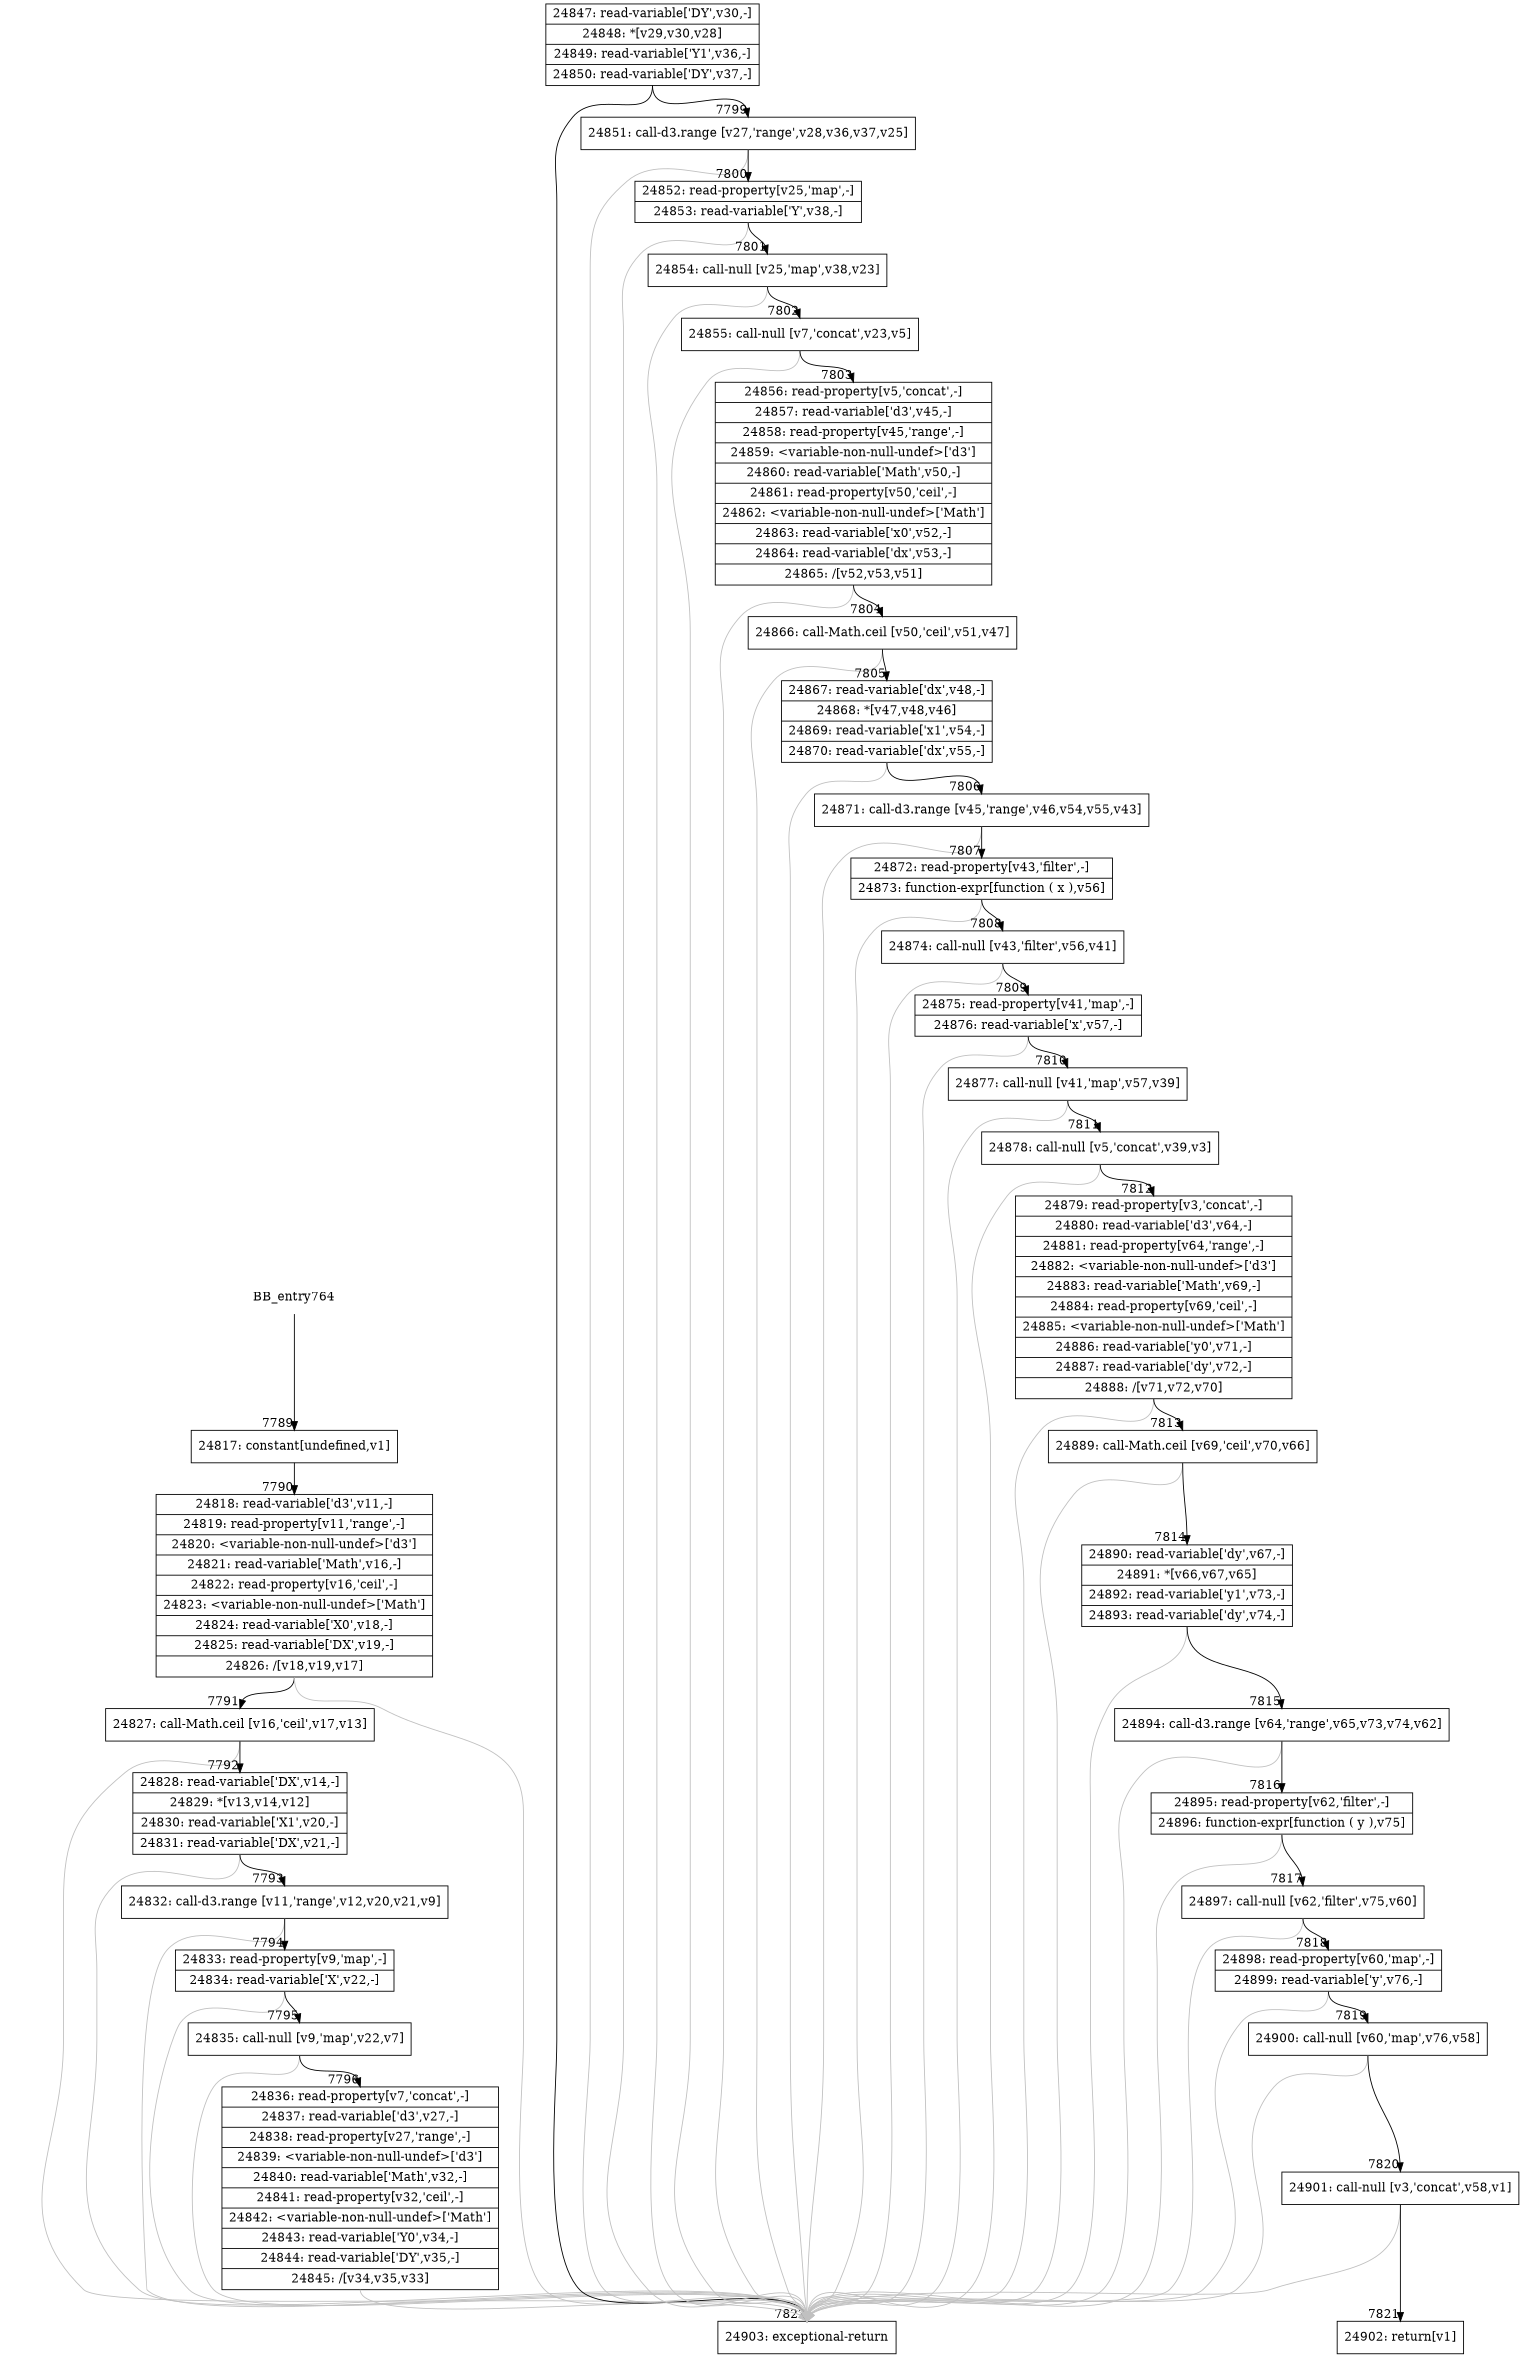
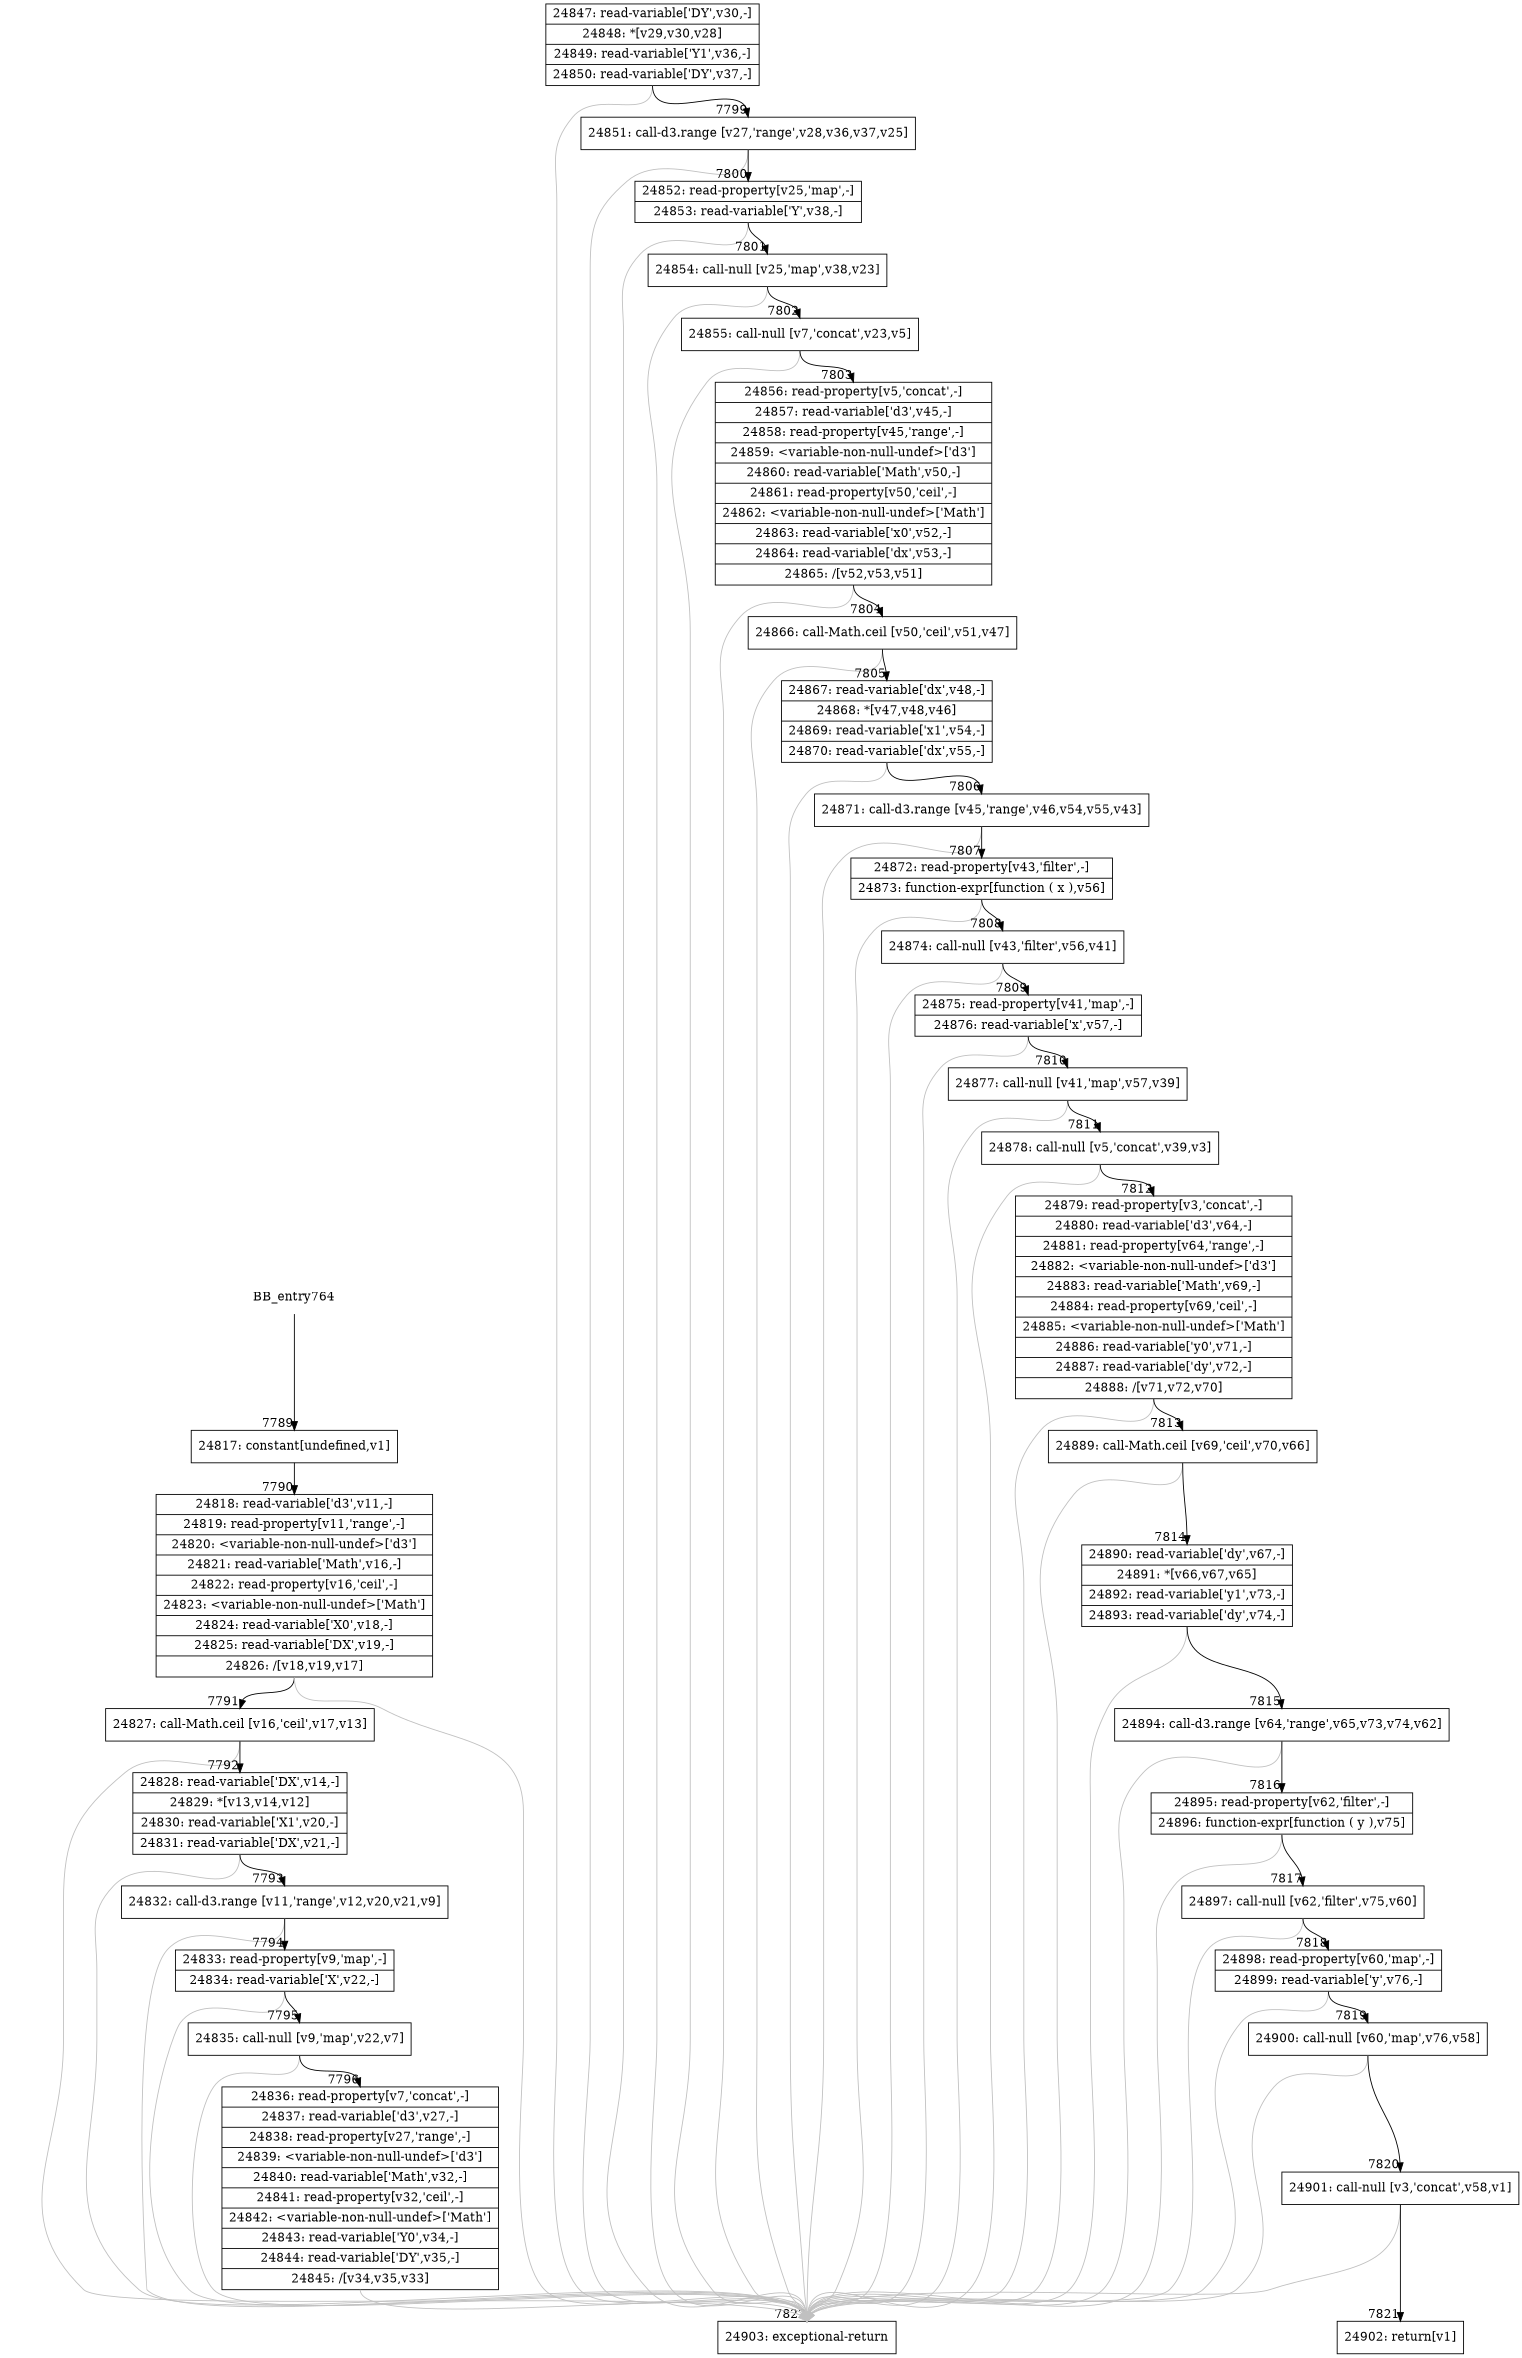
edge "24847: read-variable['DY',v30,-]" -> "24903: exceptional-return": color black -> gray
